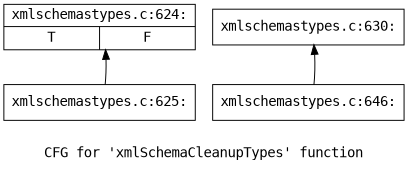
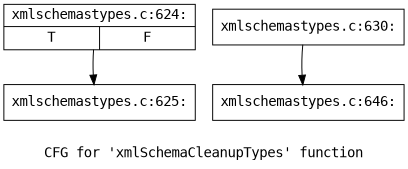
edge "xmlschemastypes.c:646:" -> "xmlschemastypes.c:630:": reversed
edge "xmlschemastypes.c:625:" -> "xmlschemastypes.c:624:": reversed
